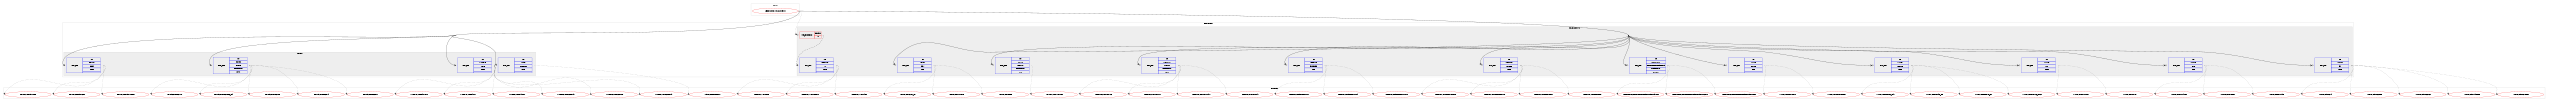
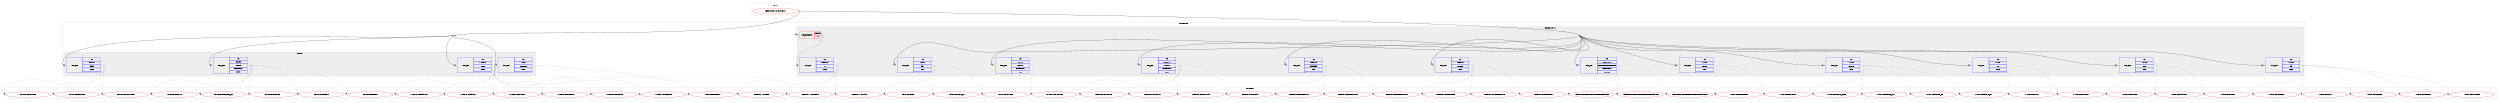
node "media-libs/libsndfile-1.0.28-r1": removed
